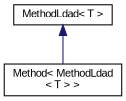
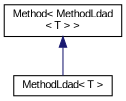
edge "Method< MethodLdad < T > >" -> "MethodLdad< T >": reversed
